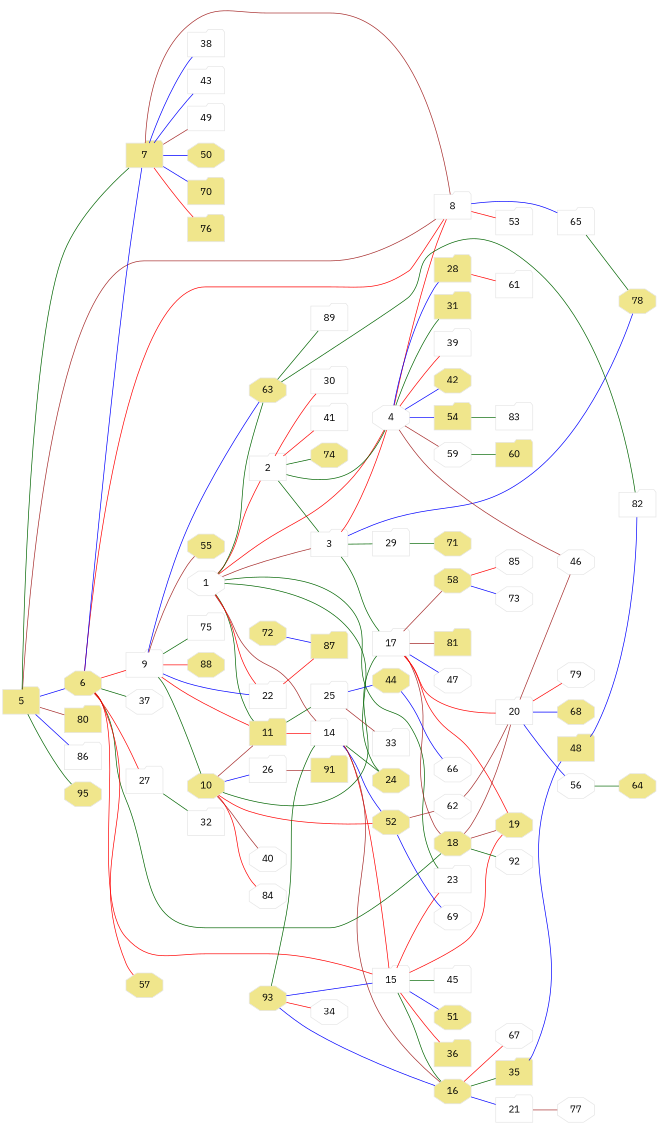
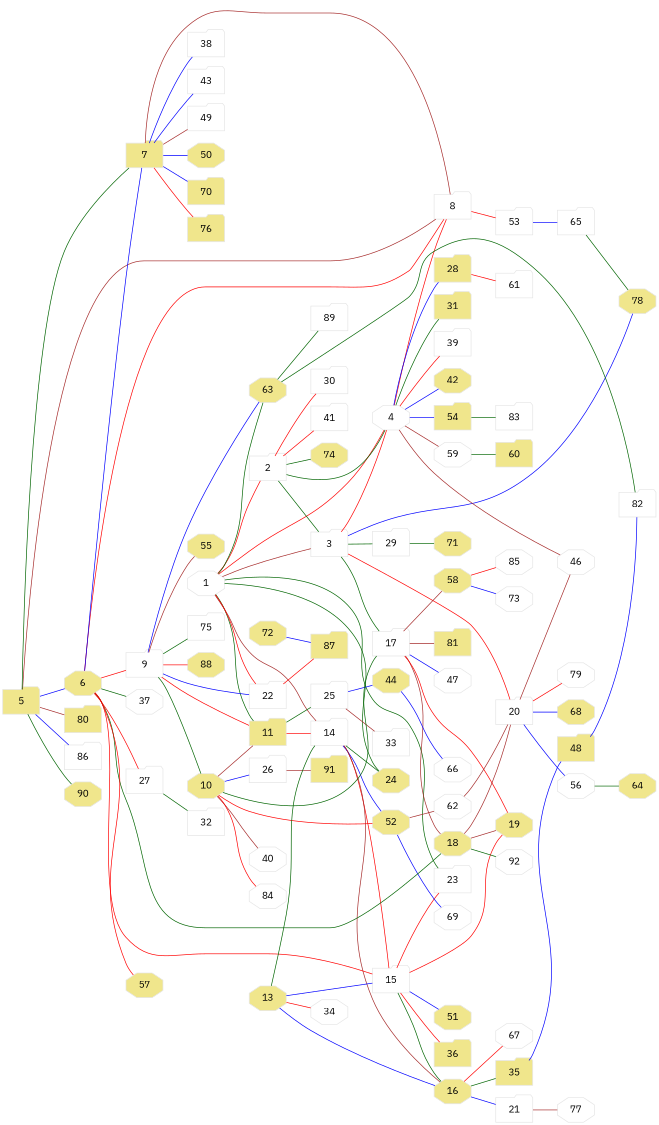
edge "8" -- "65": now "53" -- "65"
edge "17" -- "20": now "3" -- "20"
node "95": label "95" -> "90"
node "45": removed
node "93": label "93" -> "13"
